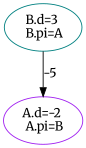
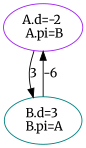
edge "A.d=-2 A.pi=B" -> "B.d=3 B.pi=A": added, label "3"
edge "B.d=3 B.pi=A" -> "A.d=-2 A.pi=B": label "-5" -> "-6"
